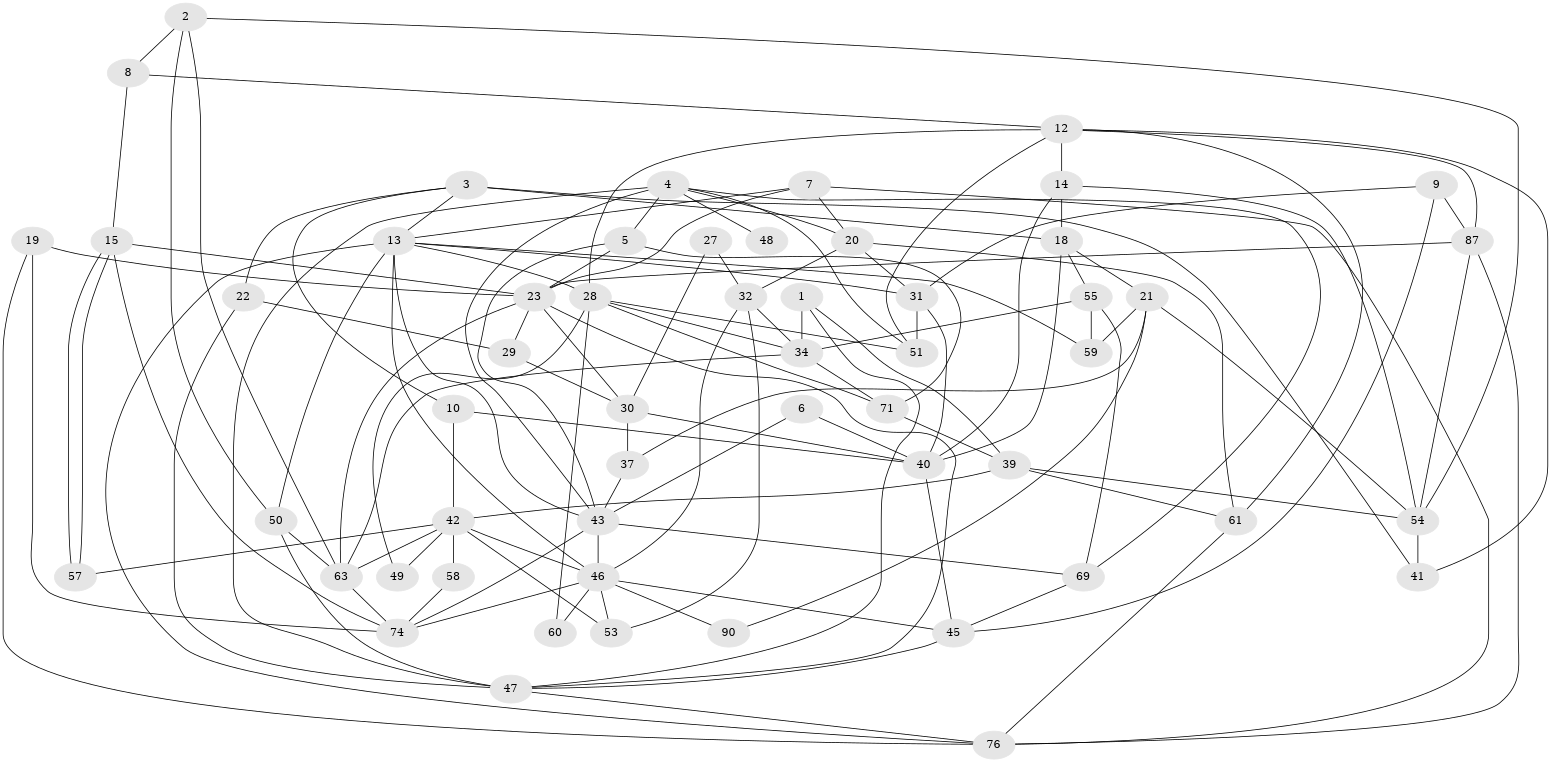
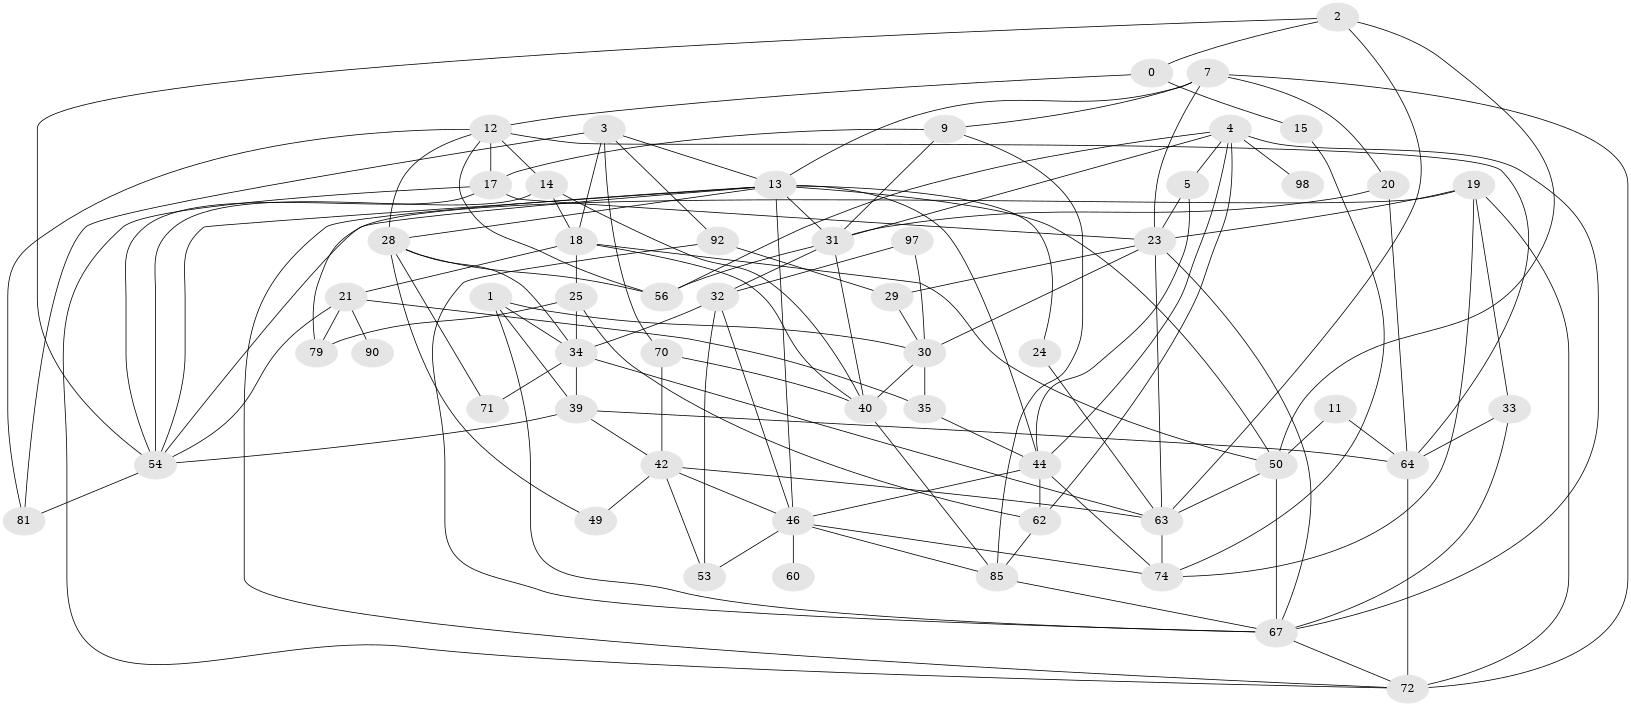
node "8": label "8" -> "0"
edge "7" -- "9": added
edge "19" -- "54": added
edge "4" -- "20": now "4" -- "31"
edge "13" -- "54": added
node "27": label "27" -> "97"
node "48": label "48" -> "98"
node "87": label "87" -> "17"
edge "5" -- "71": removed
edge "20" -- "32": now "31" -- "32"
edge "15" -- "23": removed
node "22": label "22" -> "92"
node "55": label "55" -> "25"
edge "18" -- "50": added
edge "1" -- "30": added
node "51": label "51" -> "56"
node "24": added
node "59": label "59" -> "79"
node "10": label "10" -> "70"
node "6": removed
node "11": added
node "33": added
edge "71" -- "39": now "34" -- "39"
edge "28" -- "60": removed
node "37": label "37" -> "35"
node "43": label "43" -> "44"
node "61": label "61" -> "64"
node "57": removed
node "58": removed
node "69": label "69" -> "62"
node "41": label "41" -> "81"
edge "46" -- "90": removed
node "45": label "45" -> "85"
node "47": label "47" -> "67"
node "76": label "76" -> "72"
